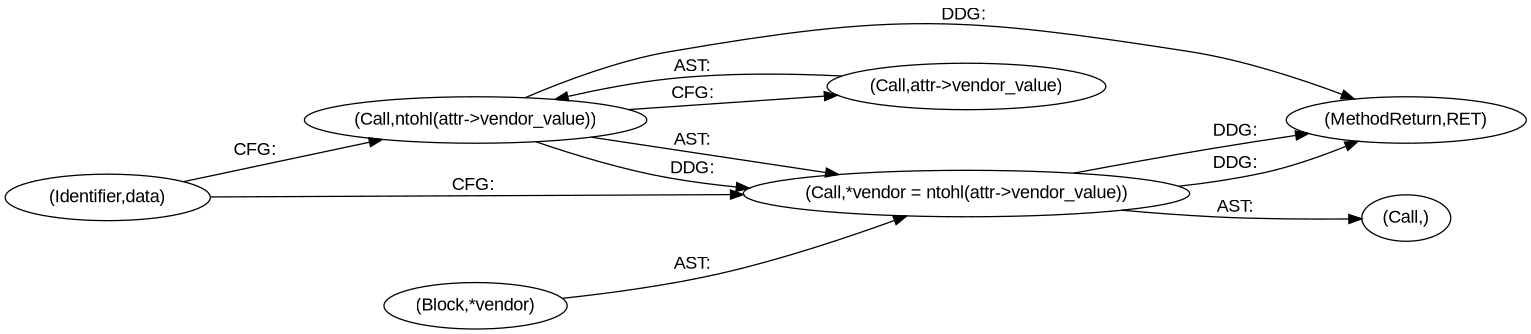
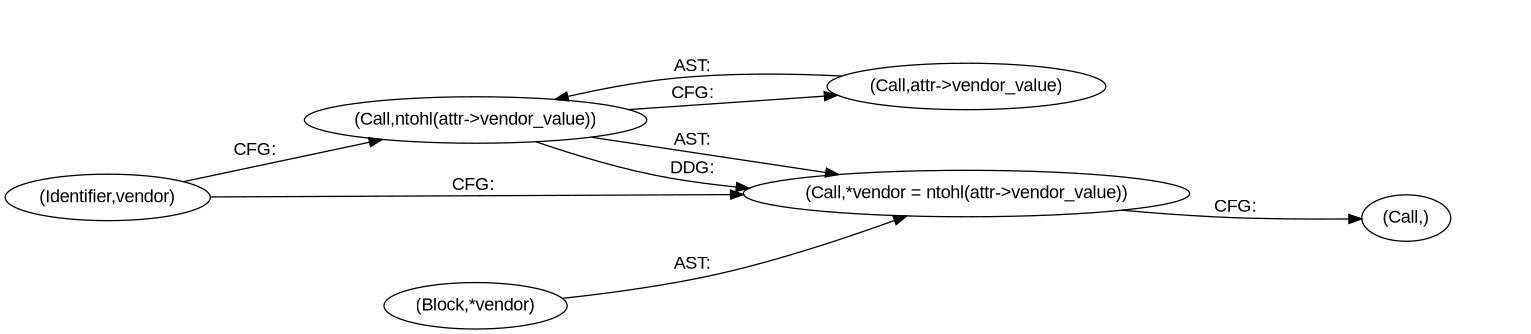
node "(MethodReturn,RET)": removed
node "(Identifier,data)": label "(Identifier,data)" -> "(Identifier,vendor)"
edge "(Call,*vendor = ntohl(attr->vendor_value))" -> "(Call,)": label "AST: " -> "CFG: "
